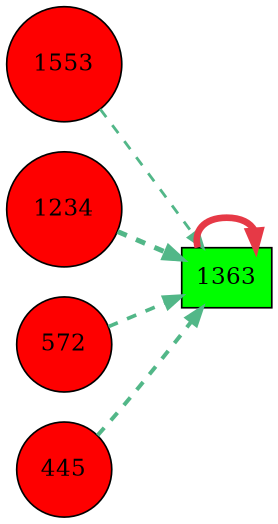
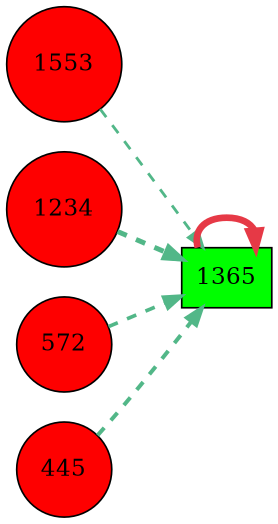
node "1363": label "1363" -> "1365"
